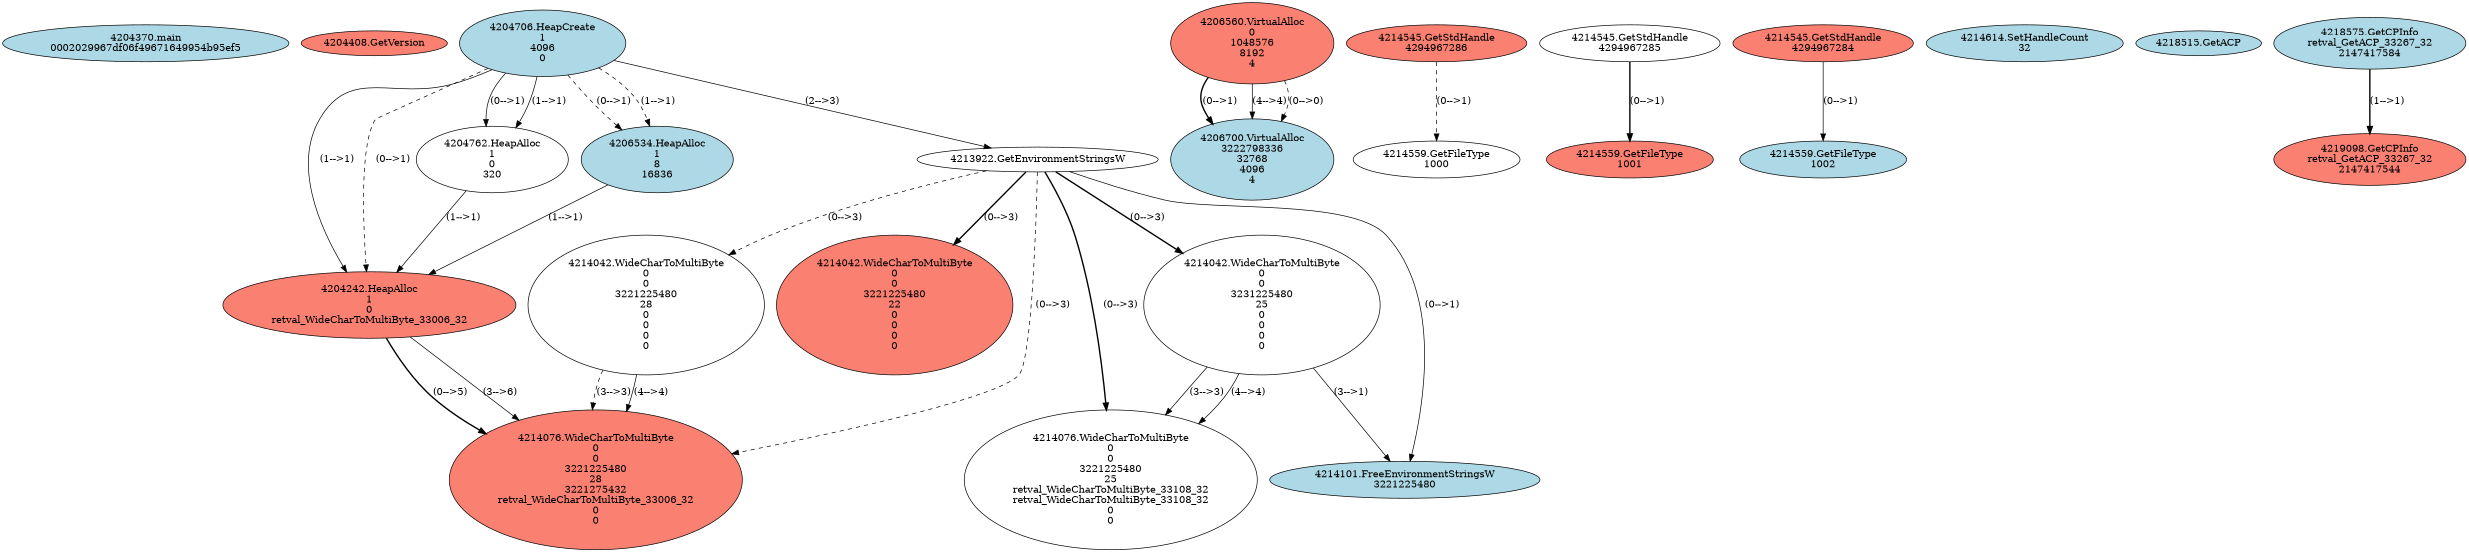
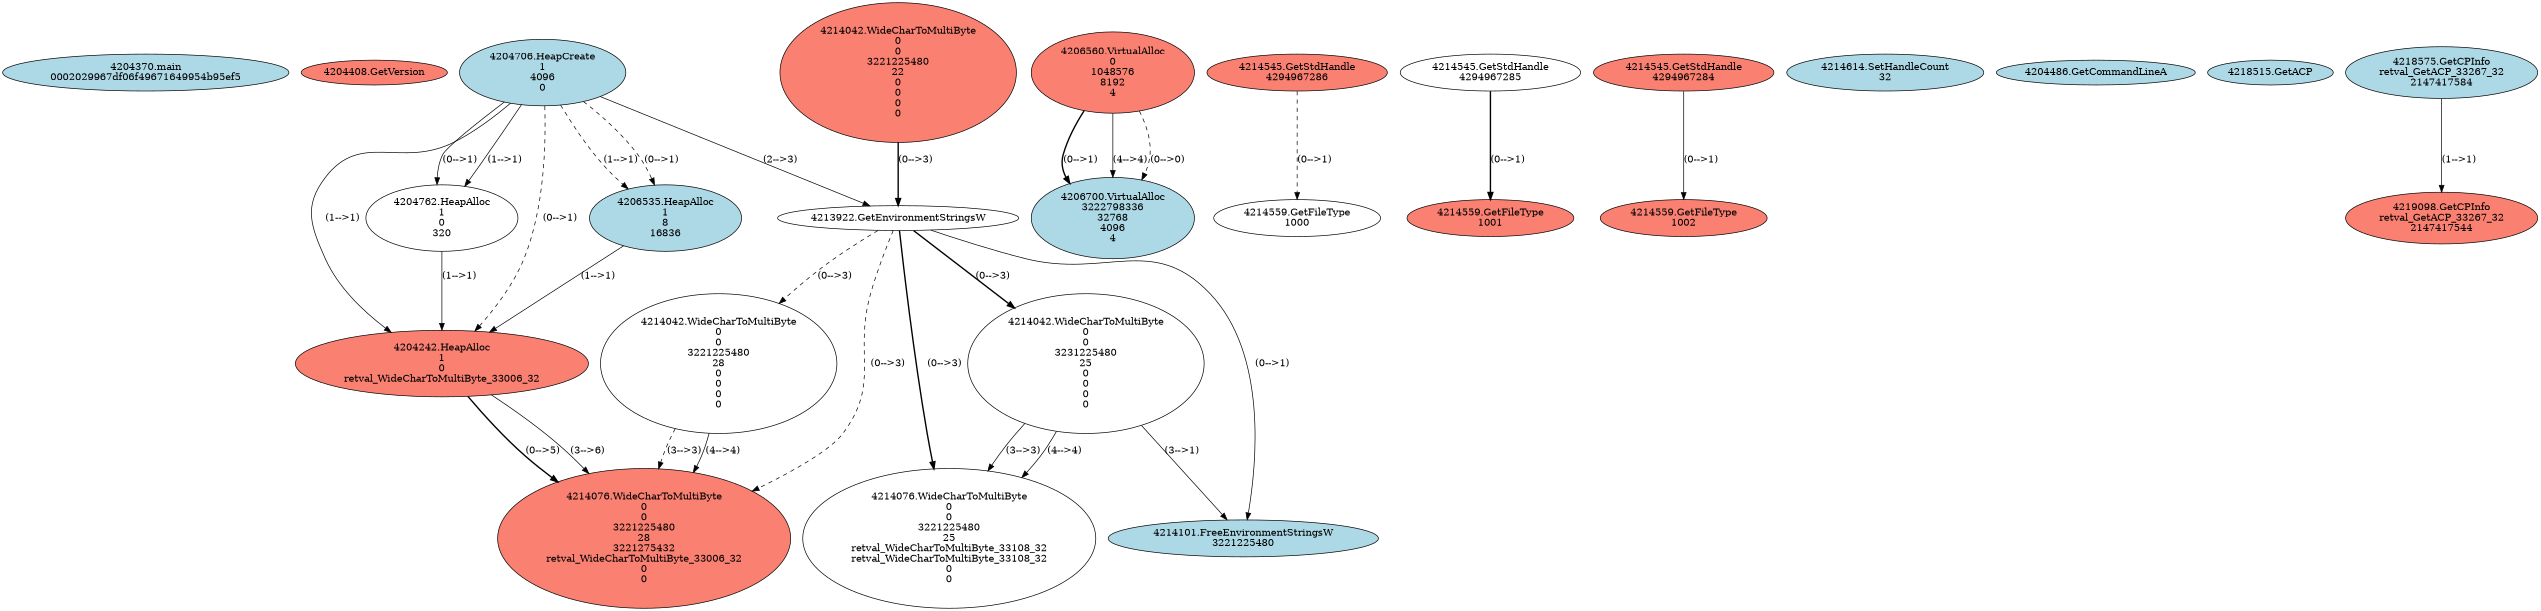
node "4204486.GetCommandLineA": added
edge "4218575.GetCPInfo retval_GetACP_33267_32 2147417584" -> "4219098.GetCPInfo retval_GetACP_33267_32 2147417544": style bold -> solid
node "4206534.HeapAlloc 1 8 16836": label "4206534.HeapAlloc 1 8 16836" -> "4206535.HeapAlloc 1 8 16836"
node "4214559.GetFileType 1002": fillcolor lightblue -> salmon
edge "4213922.GetEnvironmentStringsW" -> "4214042.WideCharToMultiByte 0 0 3221225480 22 0 0 0 0": reversed
